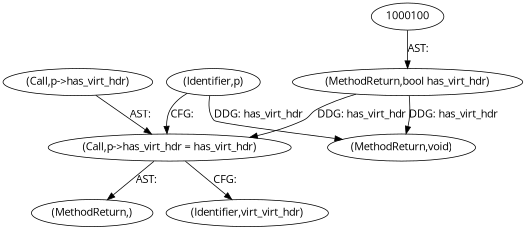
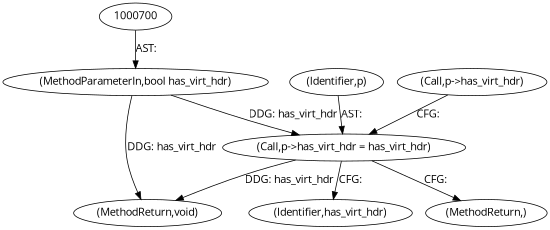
node "1000100": label "1000100" -> "1000700"
node "(MethodReturn,bool has_virt_hdr)": label "(MethodReturn,bool has_virt_hdr)" -> "(MethodParameterIn,bool has_virt_hdr)"
edge "(Call,p->has_virt_hdr)" -> "(Call,p->has_virt_hdr = has_virt_hdr)": label "AST: " -> "CFG: "
edge "(Identifier,p)" -> "(Call,p->has_virt_hdr = has_virt_hdr)": label "CFG: " -> "AST: "
edge "(Identifier,p)" -> "(MethodReturn,void)": now "(Call,p->has_virt_hdr = has_virt_hdr)" -> "(MethodReturn,void)"
edge "(Call,p->has_virt_hdr = has_virt_hdr)" -> "(MethodReturn,)": label "AST: " -> "CFG: "
node "(Identifier,virt_virt_hdr)": label "(Identifier,virt_virt_hdr)" -> "(Identifier,has_virt_hdr)"
